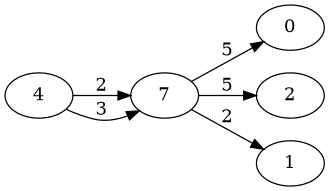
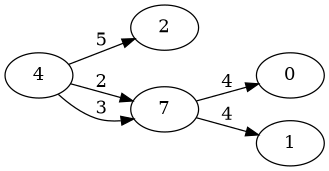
edge "7" -> "0": label "5" -> "4"
edge "7" -> "2": now "4" -> "2"
edge "7" -> "1": label "2" -> "4"
